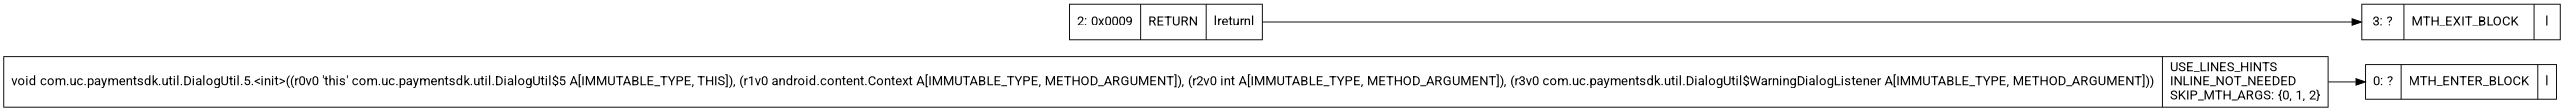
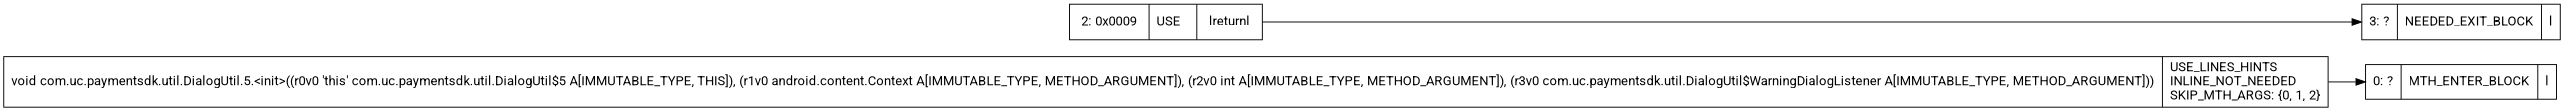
node "2: 0x0009": text "RETURN" -> "USE"
node "3: ?": text "MTH_EXIT_BLOCK" -> "NEEDED_EXIT_BLOCK"
